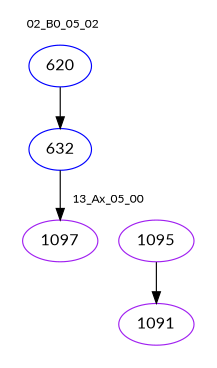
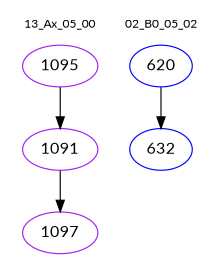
edge "632" -> "1097": now "1091" -> "1097"
